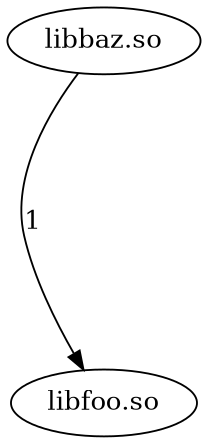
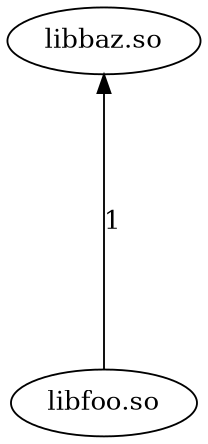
edge "libbaz.so" -> "libfoo.so": reversed
